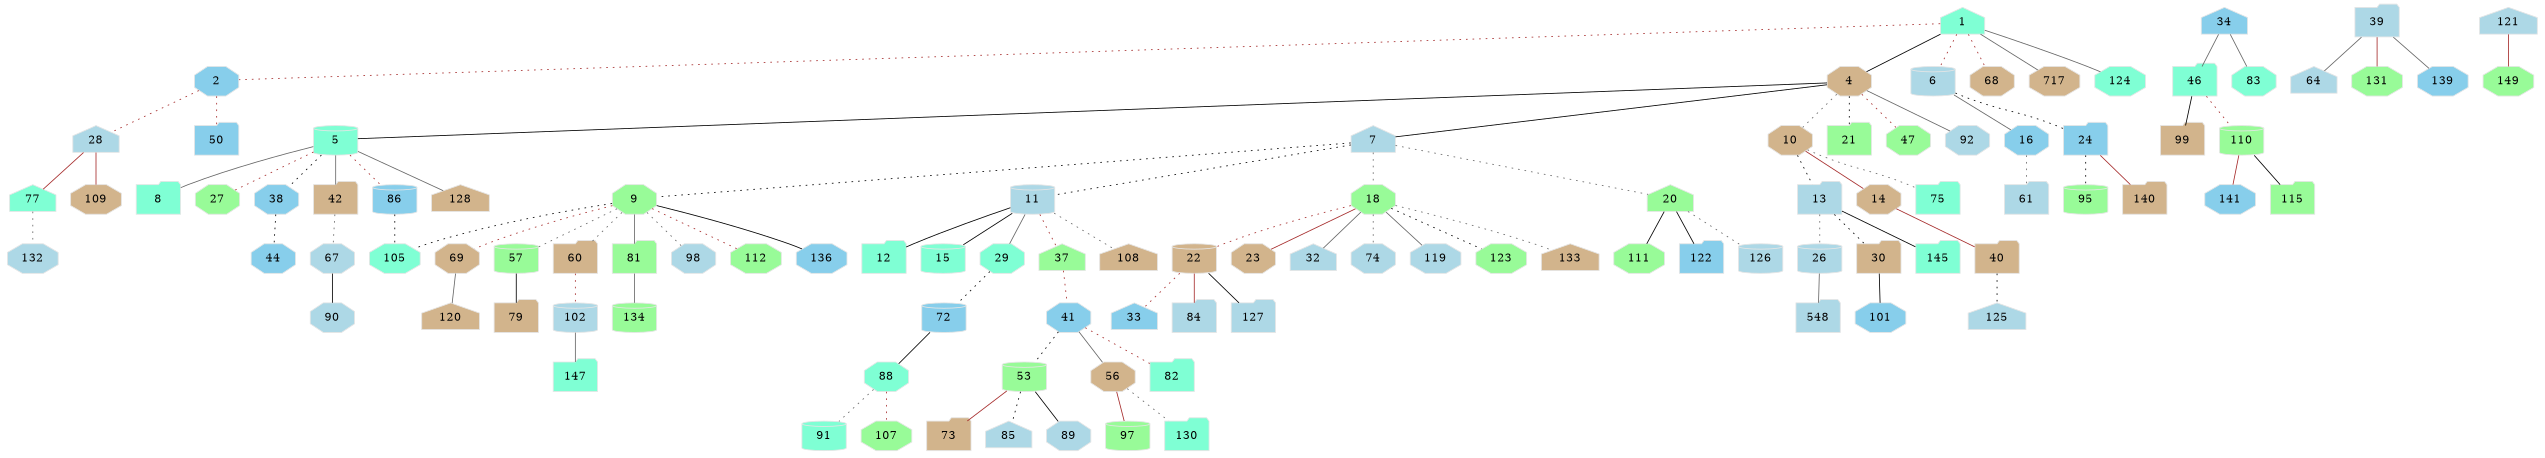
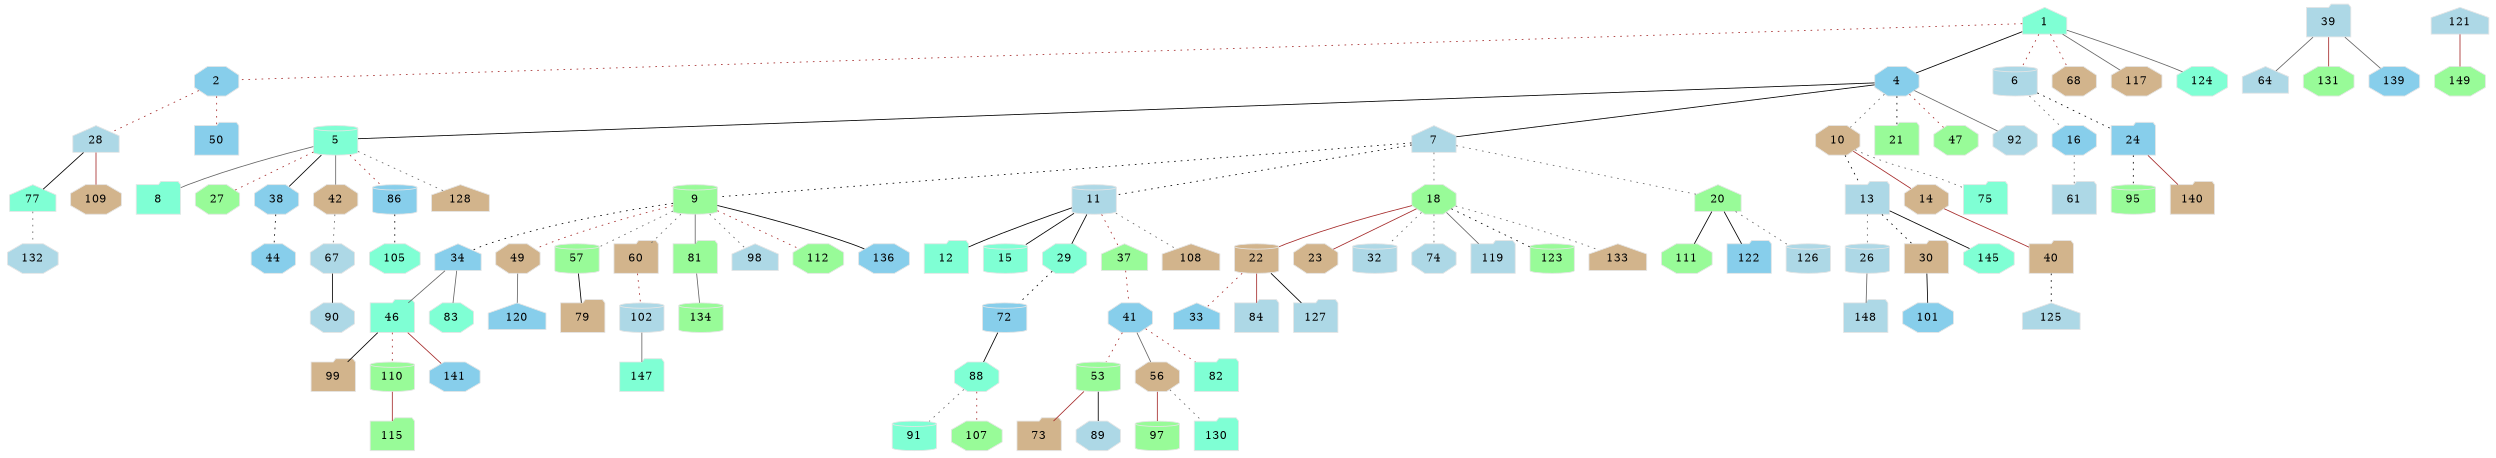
node "4": fillcolor tan -> skyblue
node "717": label "717" -> "117"
edge "6" -- "16": style solid -> dotted
edge "110" -- "141": now "46" -- "141"
edge "110" -- "115": color black -> brown
edge "28" -- "77": color brown -> black
edge "5" -- "38": style dotted -> solid
edge "5" -- "128": style solid -> dotted
node "42": shape folder -> octagon
node "9": shape octagon -> cylinder
edge "9" -- "105": now "9" -- "34"
edge "18" -- "22": style dotted -> solid
edge "11" -- "29": color gray40 -> black
edge "18" -- "32": style solid -> dotted
node "69": label "69" -> "49"
node "98": shape octagon -> house
node "32": shape house -> cylinder
node "119": shape octagon -> folder
node "123": shape octagon -> cylinder
node "145": shape folder -> octagon
node "120": fillcolor tan -> skyblue
node "548": label "548" -> "148"
edge "41" -- "53": color black -> brown
node "85": removed
